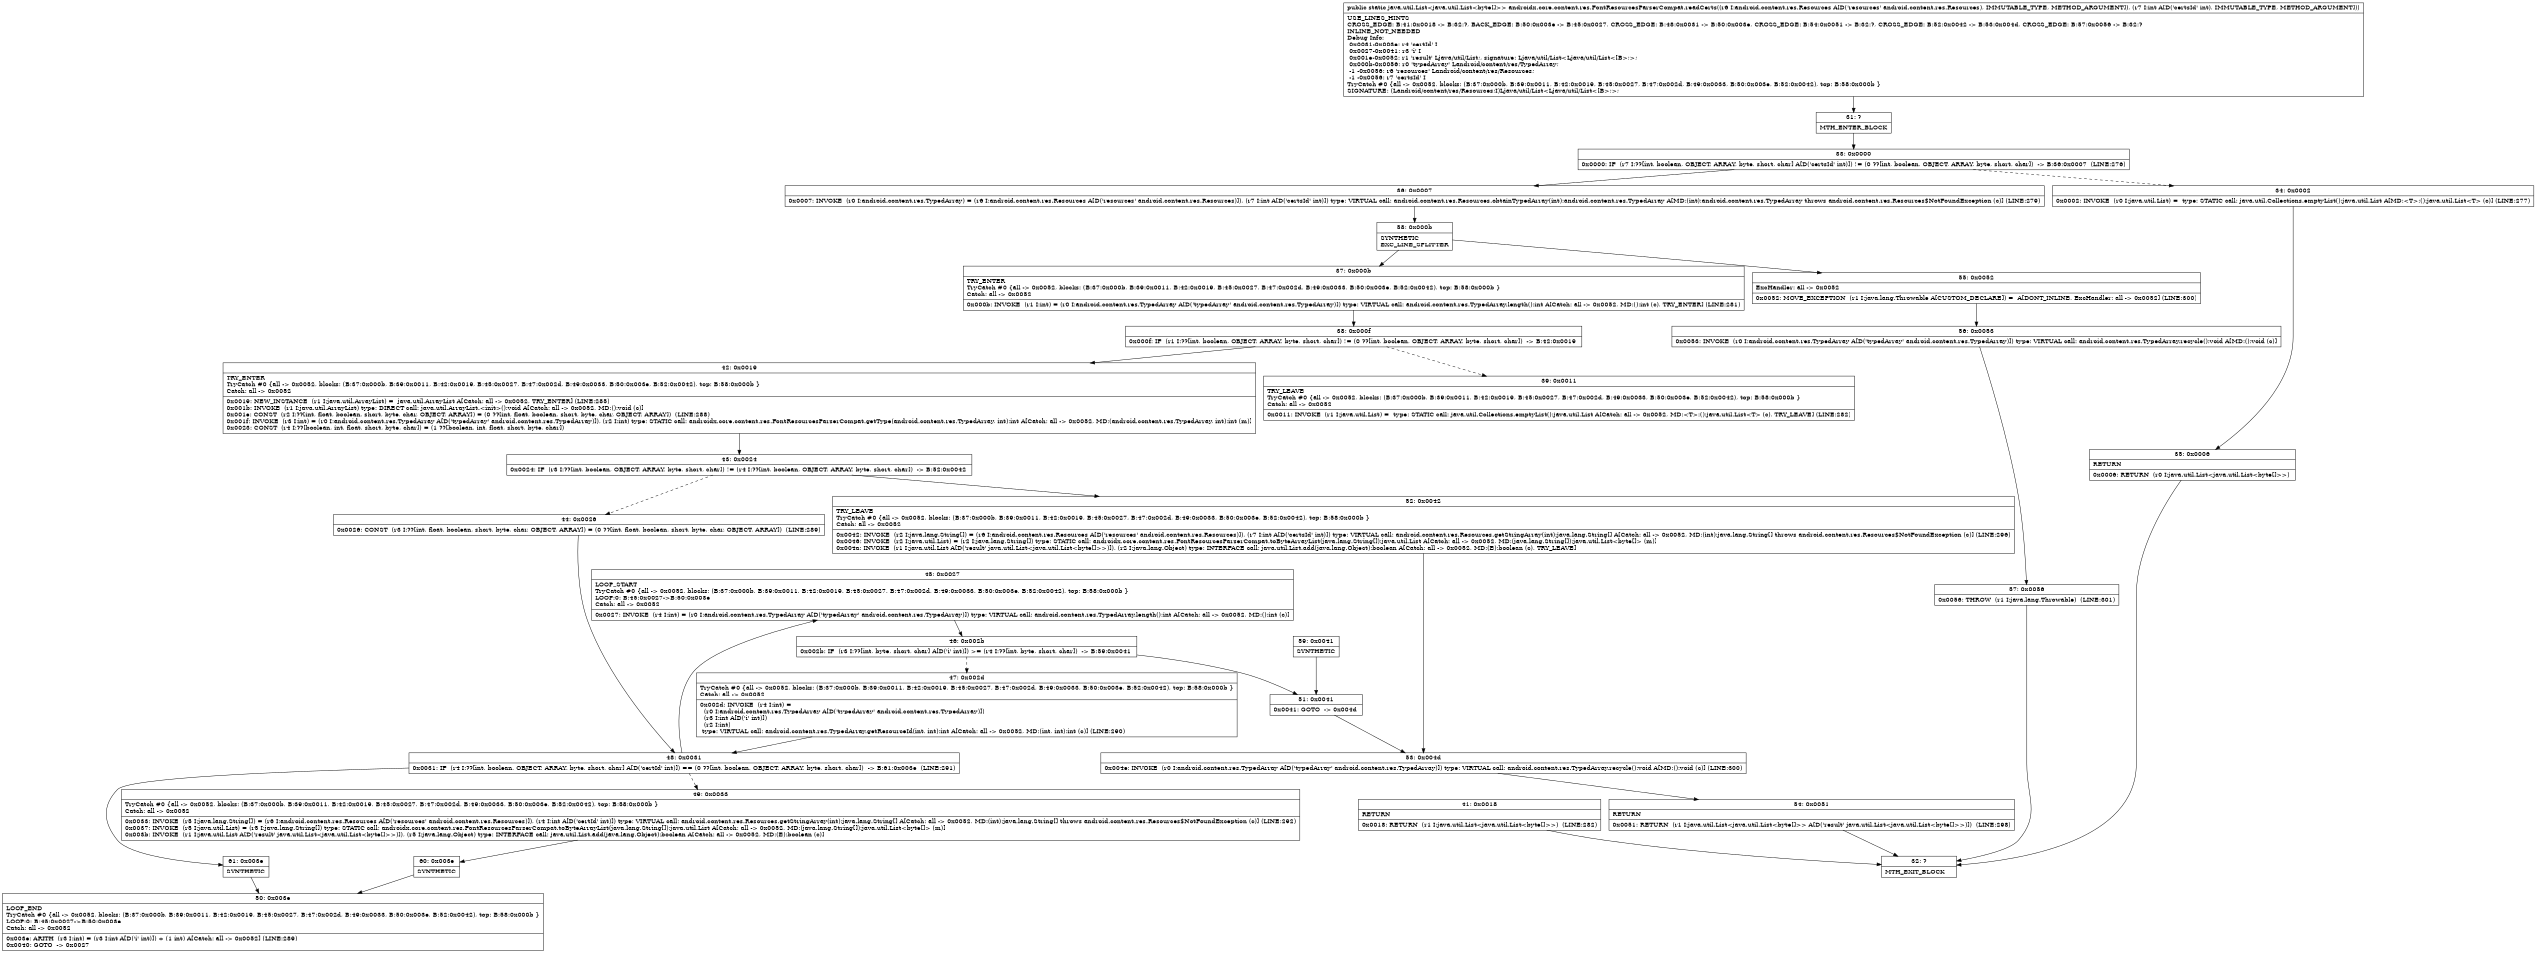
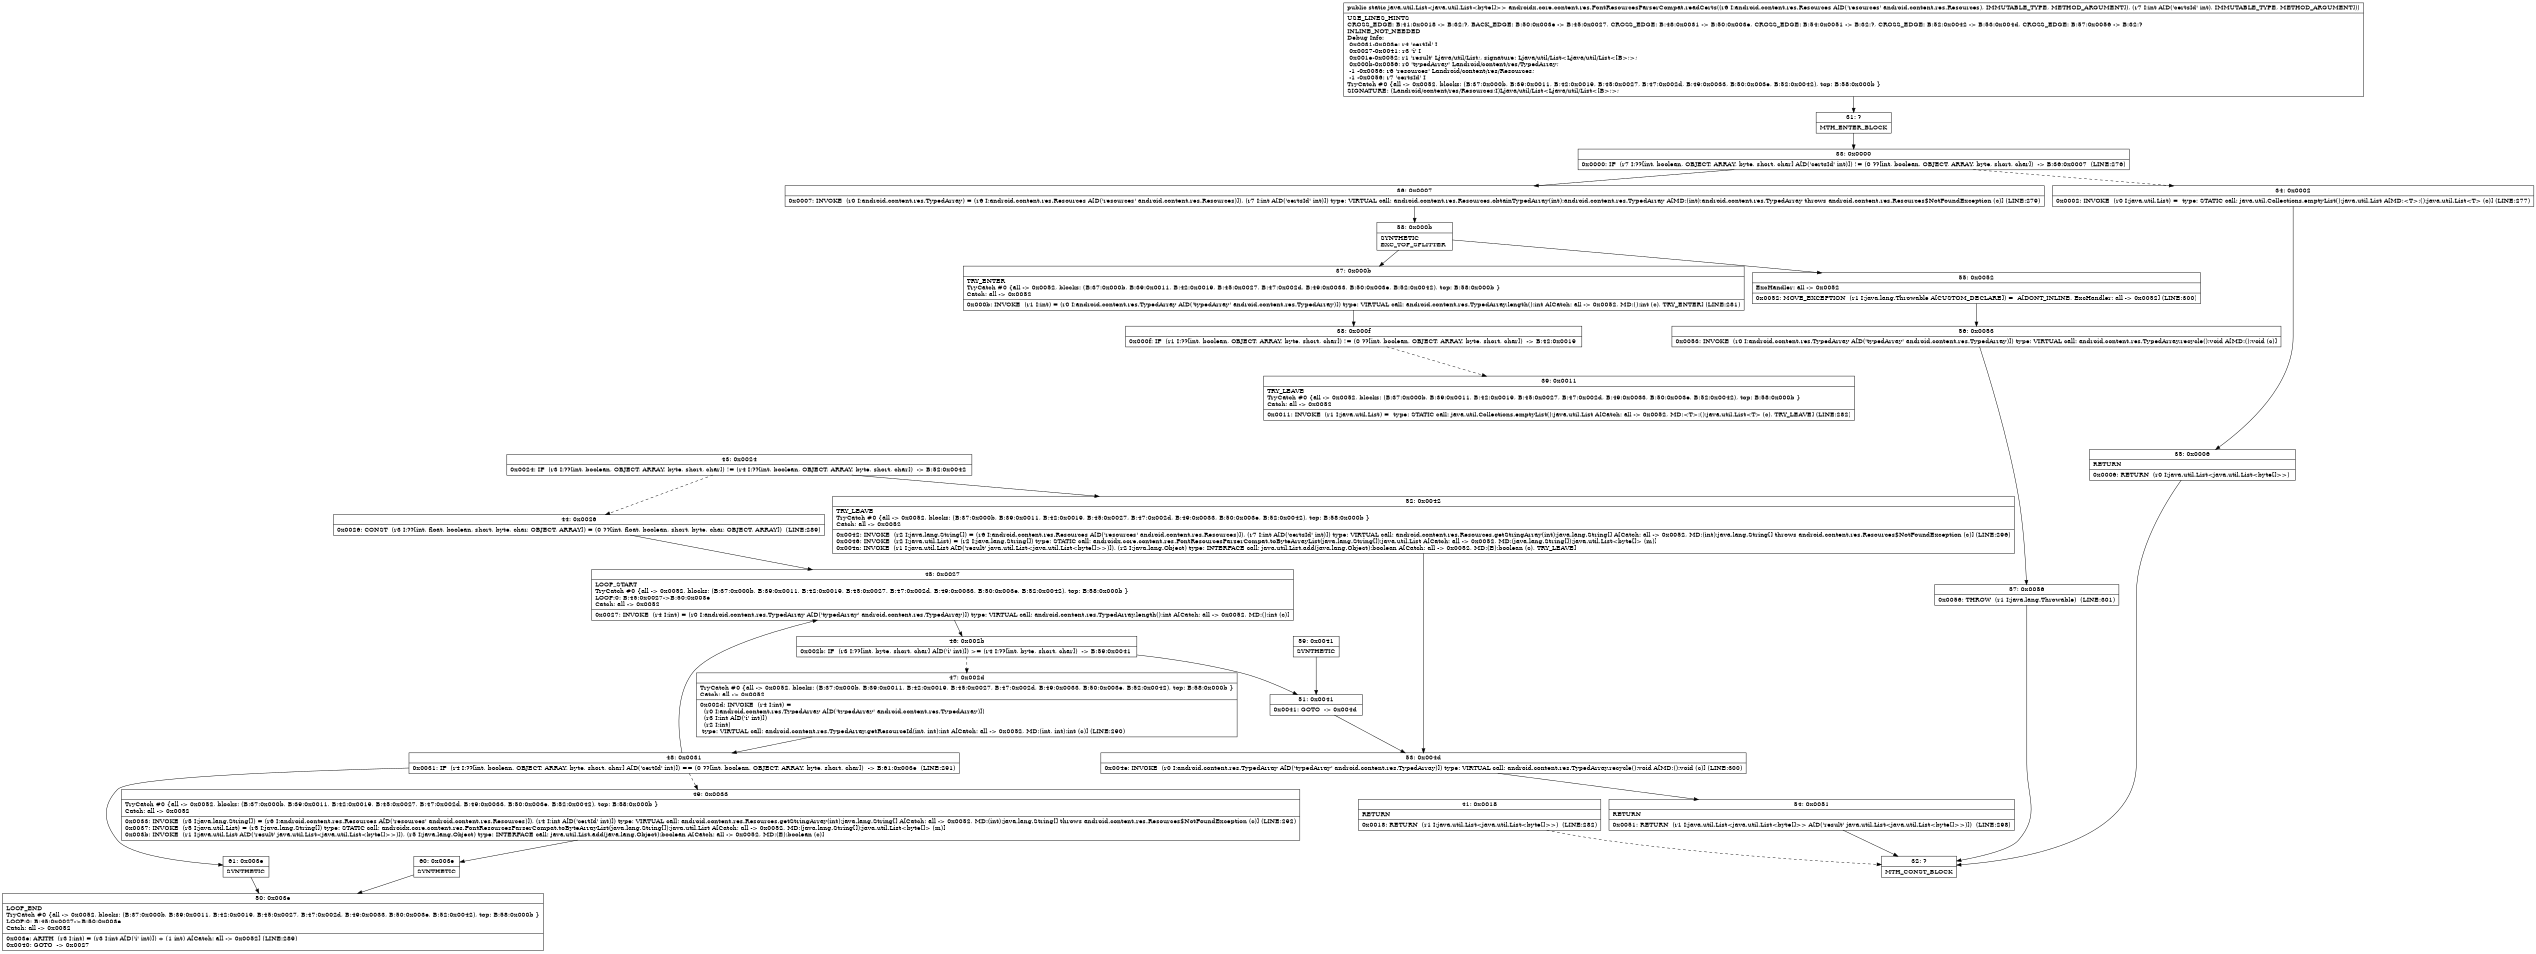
node "58: 0x000b": text "EXC_LINE_SPLITTER" -> "EXC_TOP_SPLITTER"
node "42: 0x0019": removed
edge "44: 0x0026" -> "48: 0x0031": now "44: 0x0026" -> "45: 0x0027"
edge "41: 0x0018" -> "32: ?": style solid -> dashed
node "32: ?": text "MTH_EXIT_BLOCK" -> "MTH_CONST_BLOCK"
